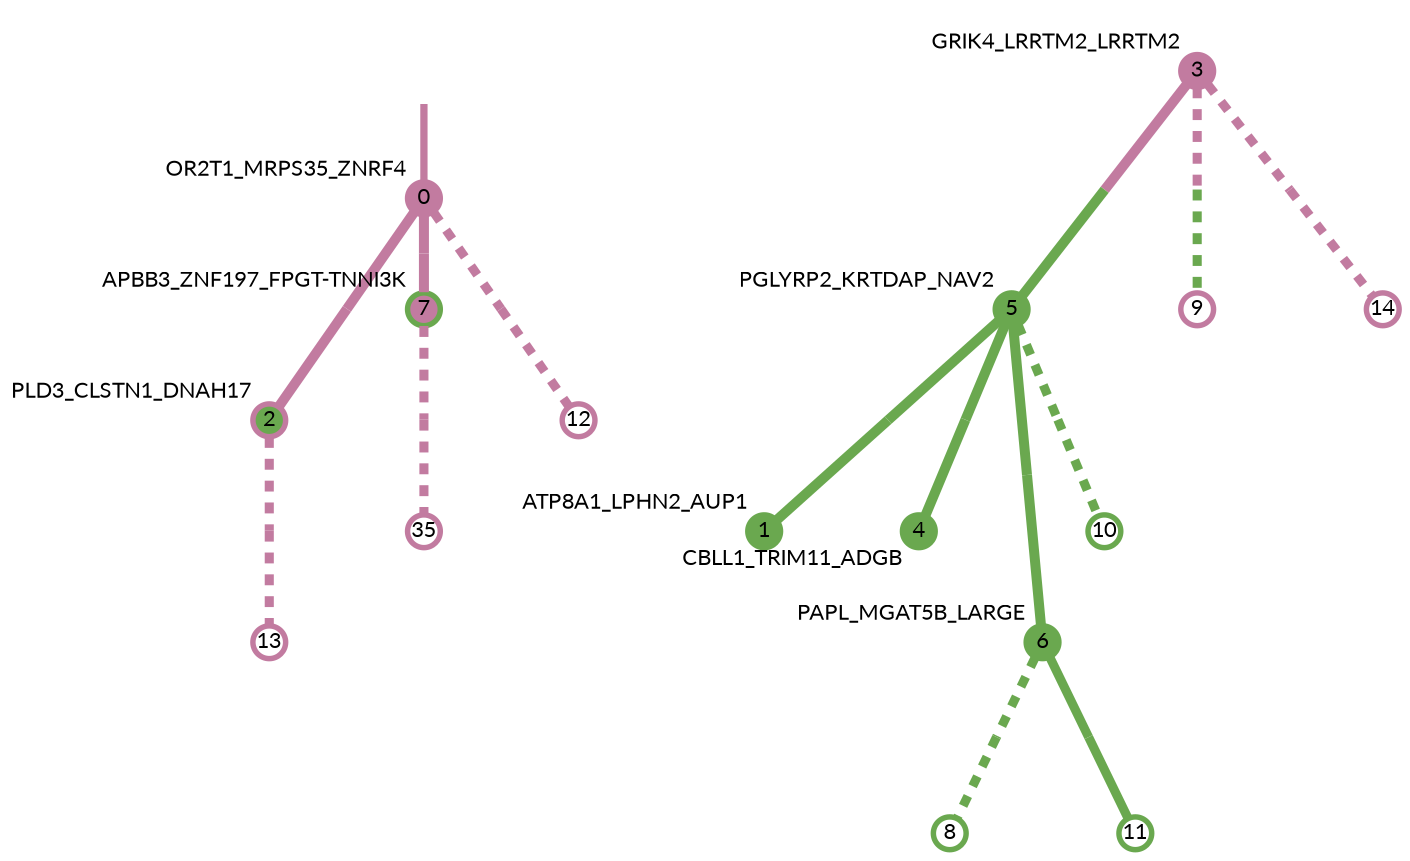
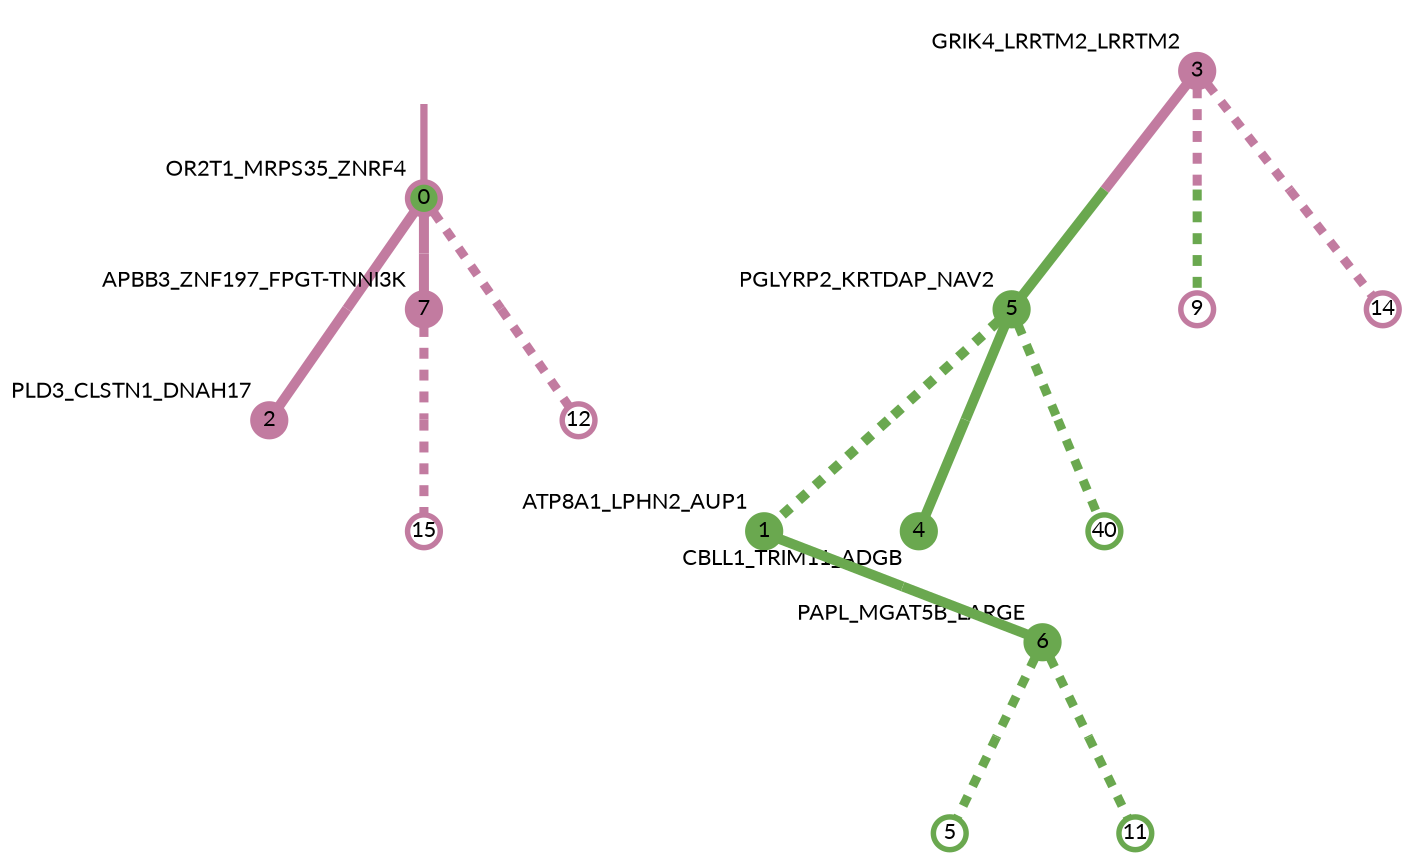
node "0 OR2T1_MRPS35_ZNRF4": fillcolor #c27ba0ff -> #6aa84fff
node "7 APBB3_ZNF197_FPGT-TNNI3K": color #6aa84fff -> #c27ba0ff
node "2 PLD3_CLSTN1_DNAH17": fillcolor #6aa84fff -> #c27ba0ff
edge "5 PGLYRP2_KRTDAP_NAV2" -> "1 ATP8A1_LPHN2_AUP1": style solid -> dashed
edge "5 PGLYRP2_KRTDAP_NAV2" -> "6 PAPL_MGAT5B_LARGE": now "1 ATP8A1_LPHN2_AUP1" -> "6 PAPL_MGAT5B_LARGE"
node "35": label "35" -> "15"
node "10": label "10" -> "40"
node "13": removed
edge "6 PAPL_MGAT5B_LARGE" -> "11": style solid -> dashed
node "8": label "8" -> "5"
